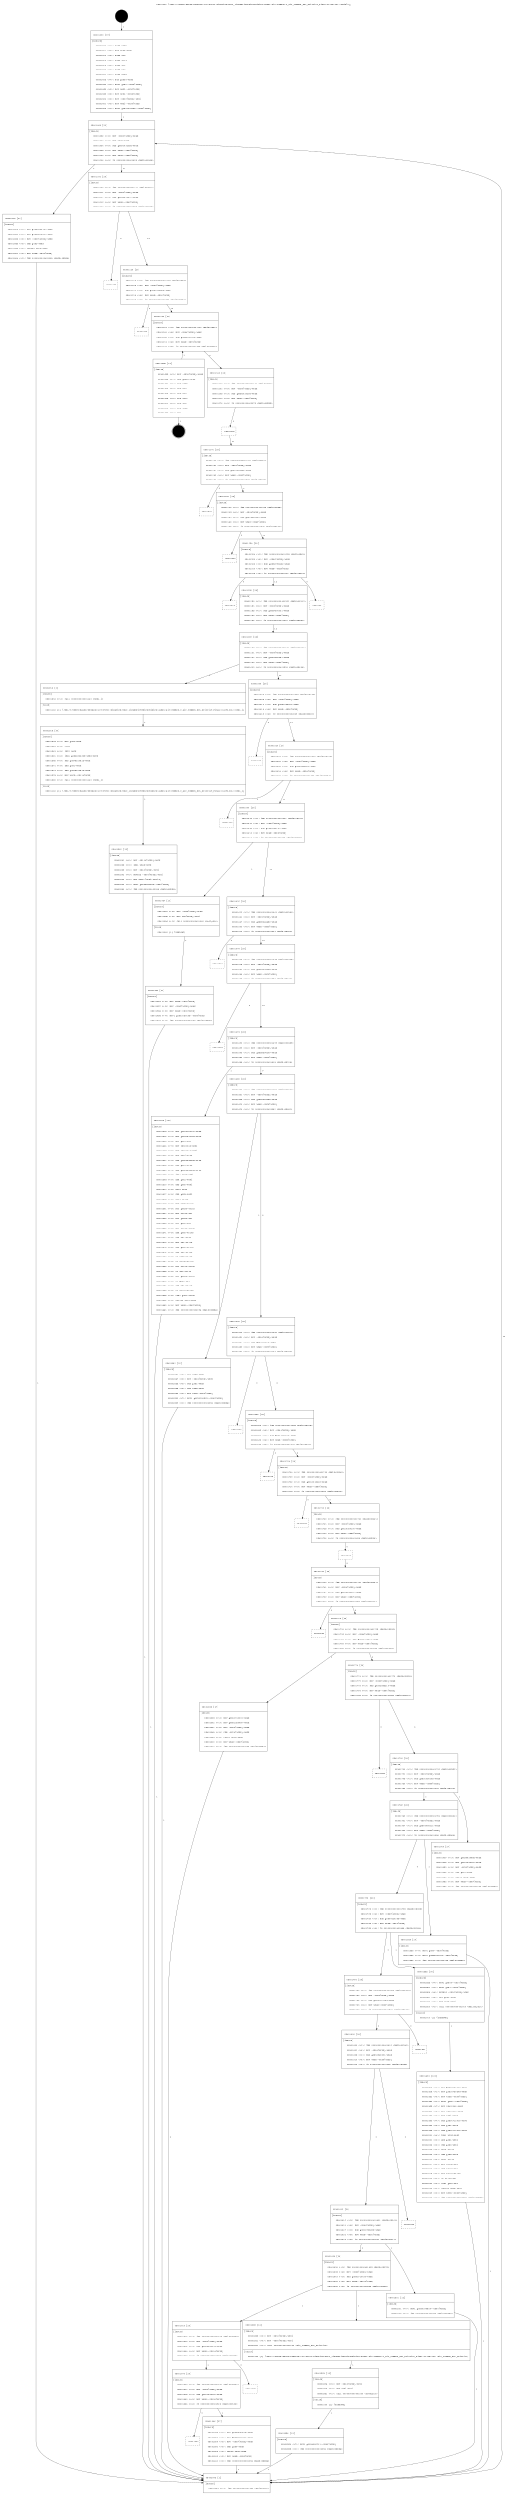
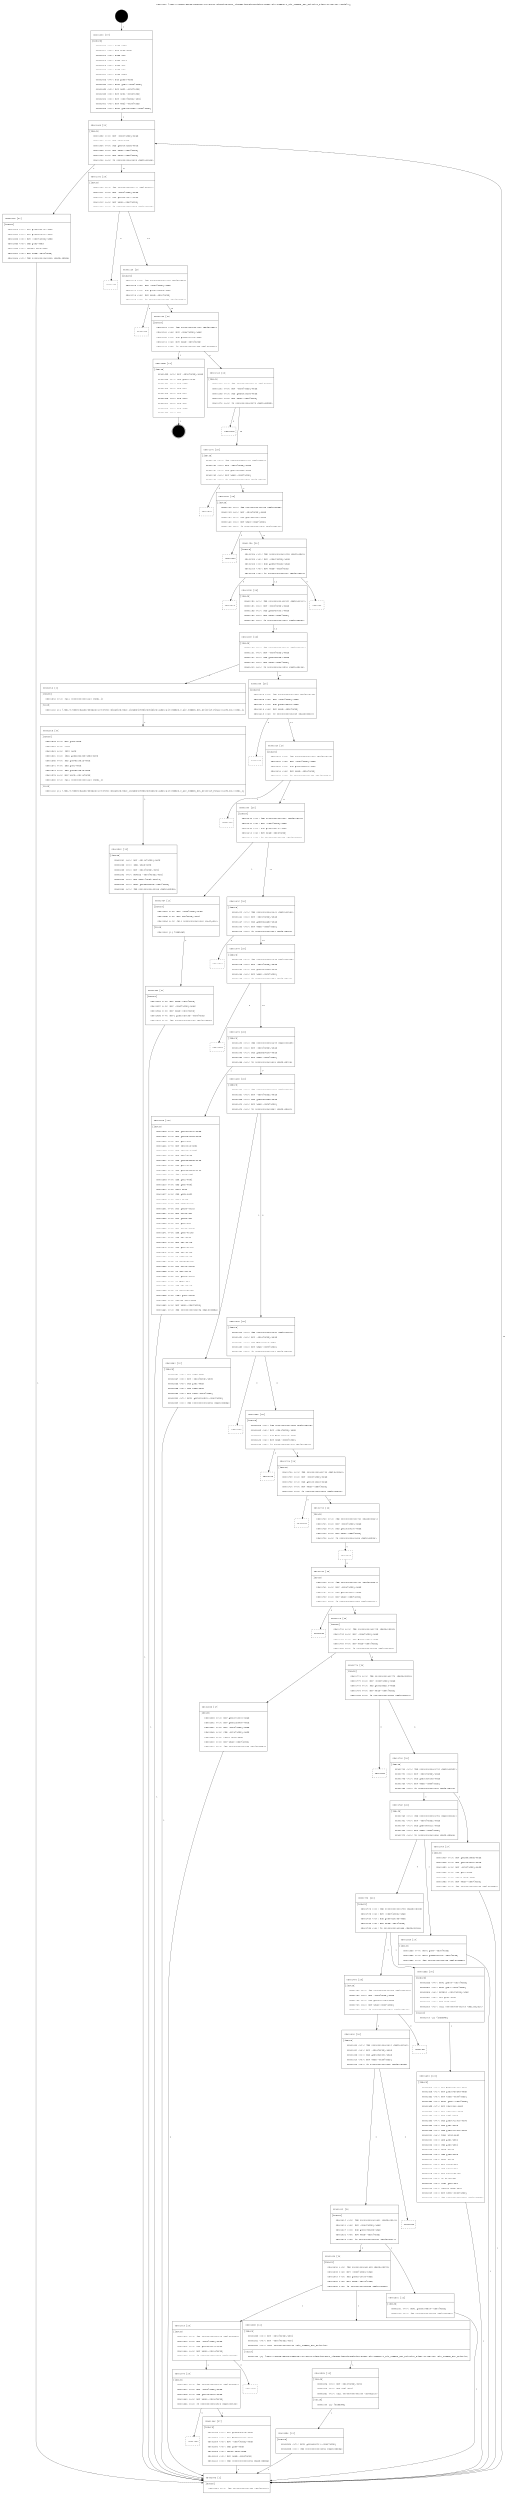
edge "0x401fbb [21]" -> "0x401544 [28]": reversed
edge "0x40207b" -> "0x40157c [28]": now "0x401560 [28]" -> "0x40157c [28]"
edge "0x4019c9 [27]" -> "0x40209a [5]": added, label "1"
